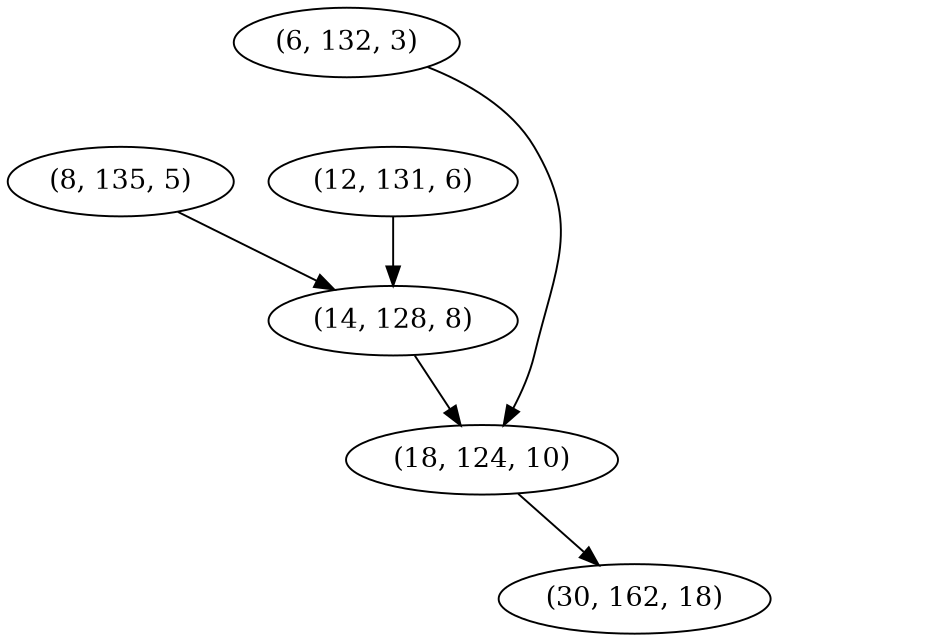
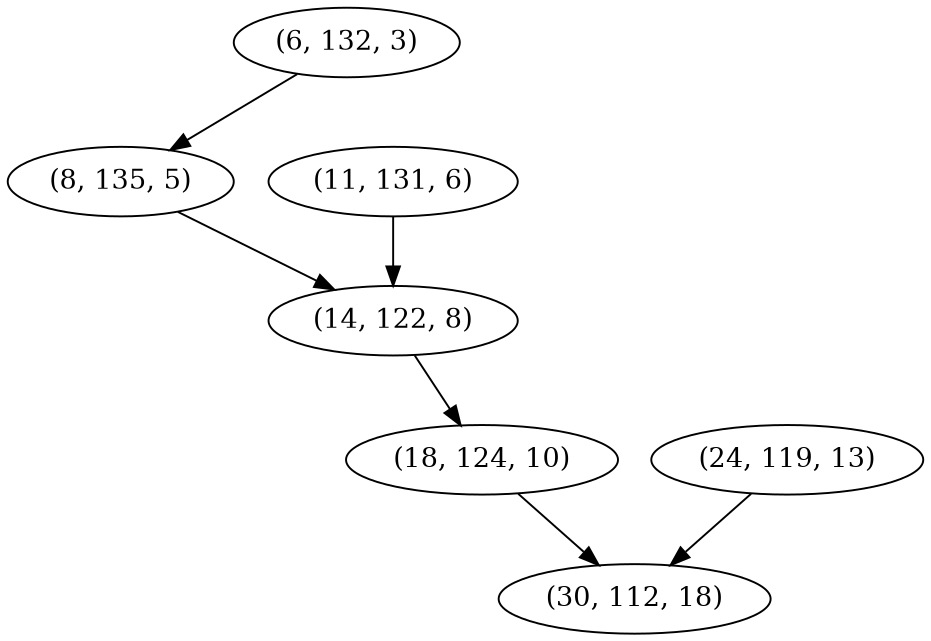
node "(12, 131, 6)": label "(12, 131, 6)" -> "(11, 131, 6)"
edge "(6, 132, 3)" -> "(18, 124, 10)": now "(6, 132, 3)" -> "(8, 135, 5)"
node "(14, 128, 8)": label "(14, 128, 8)" -> "(14, 122, 8)"
node "(24, 119, 13)": added
node "(30, 162, 18)": label "(30, 162, 18)" -> "(30, 112, 18)"
